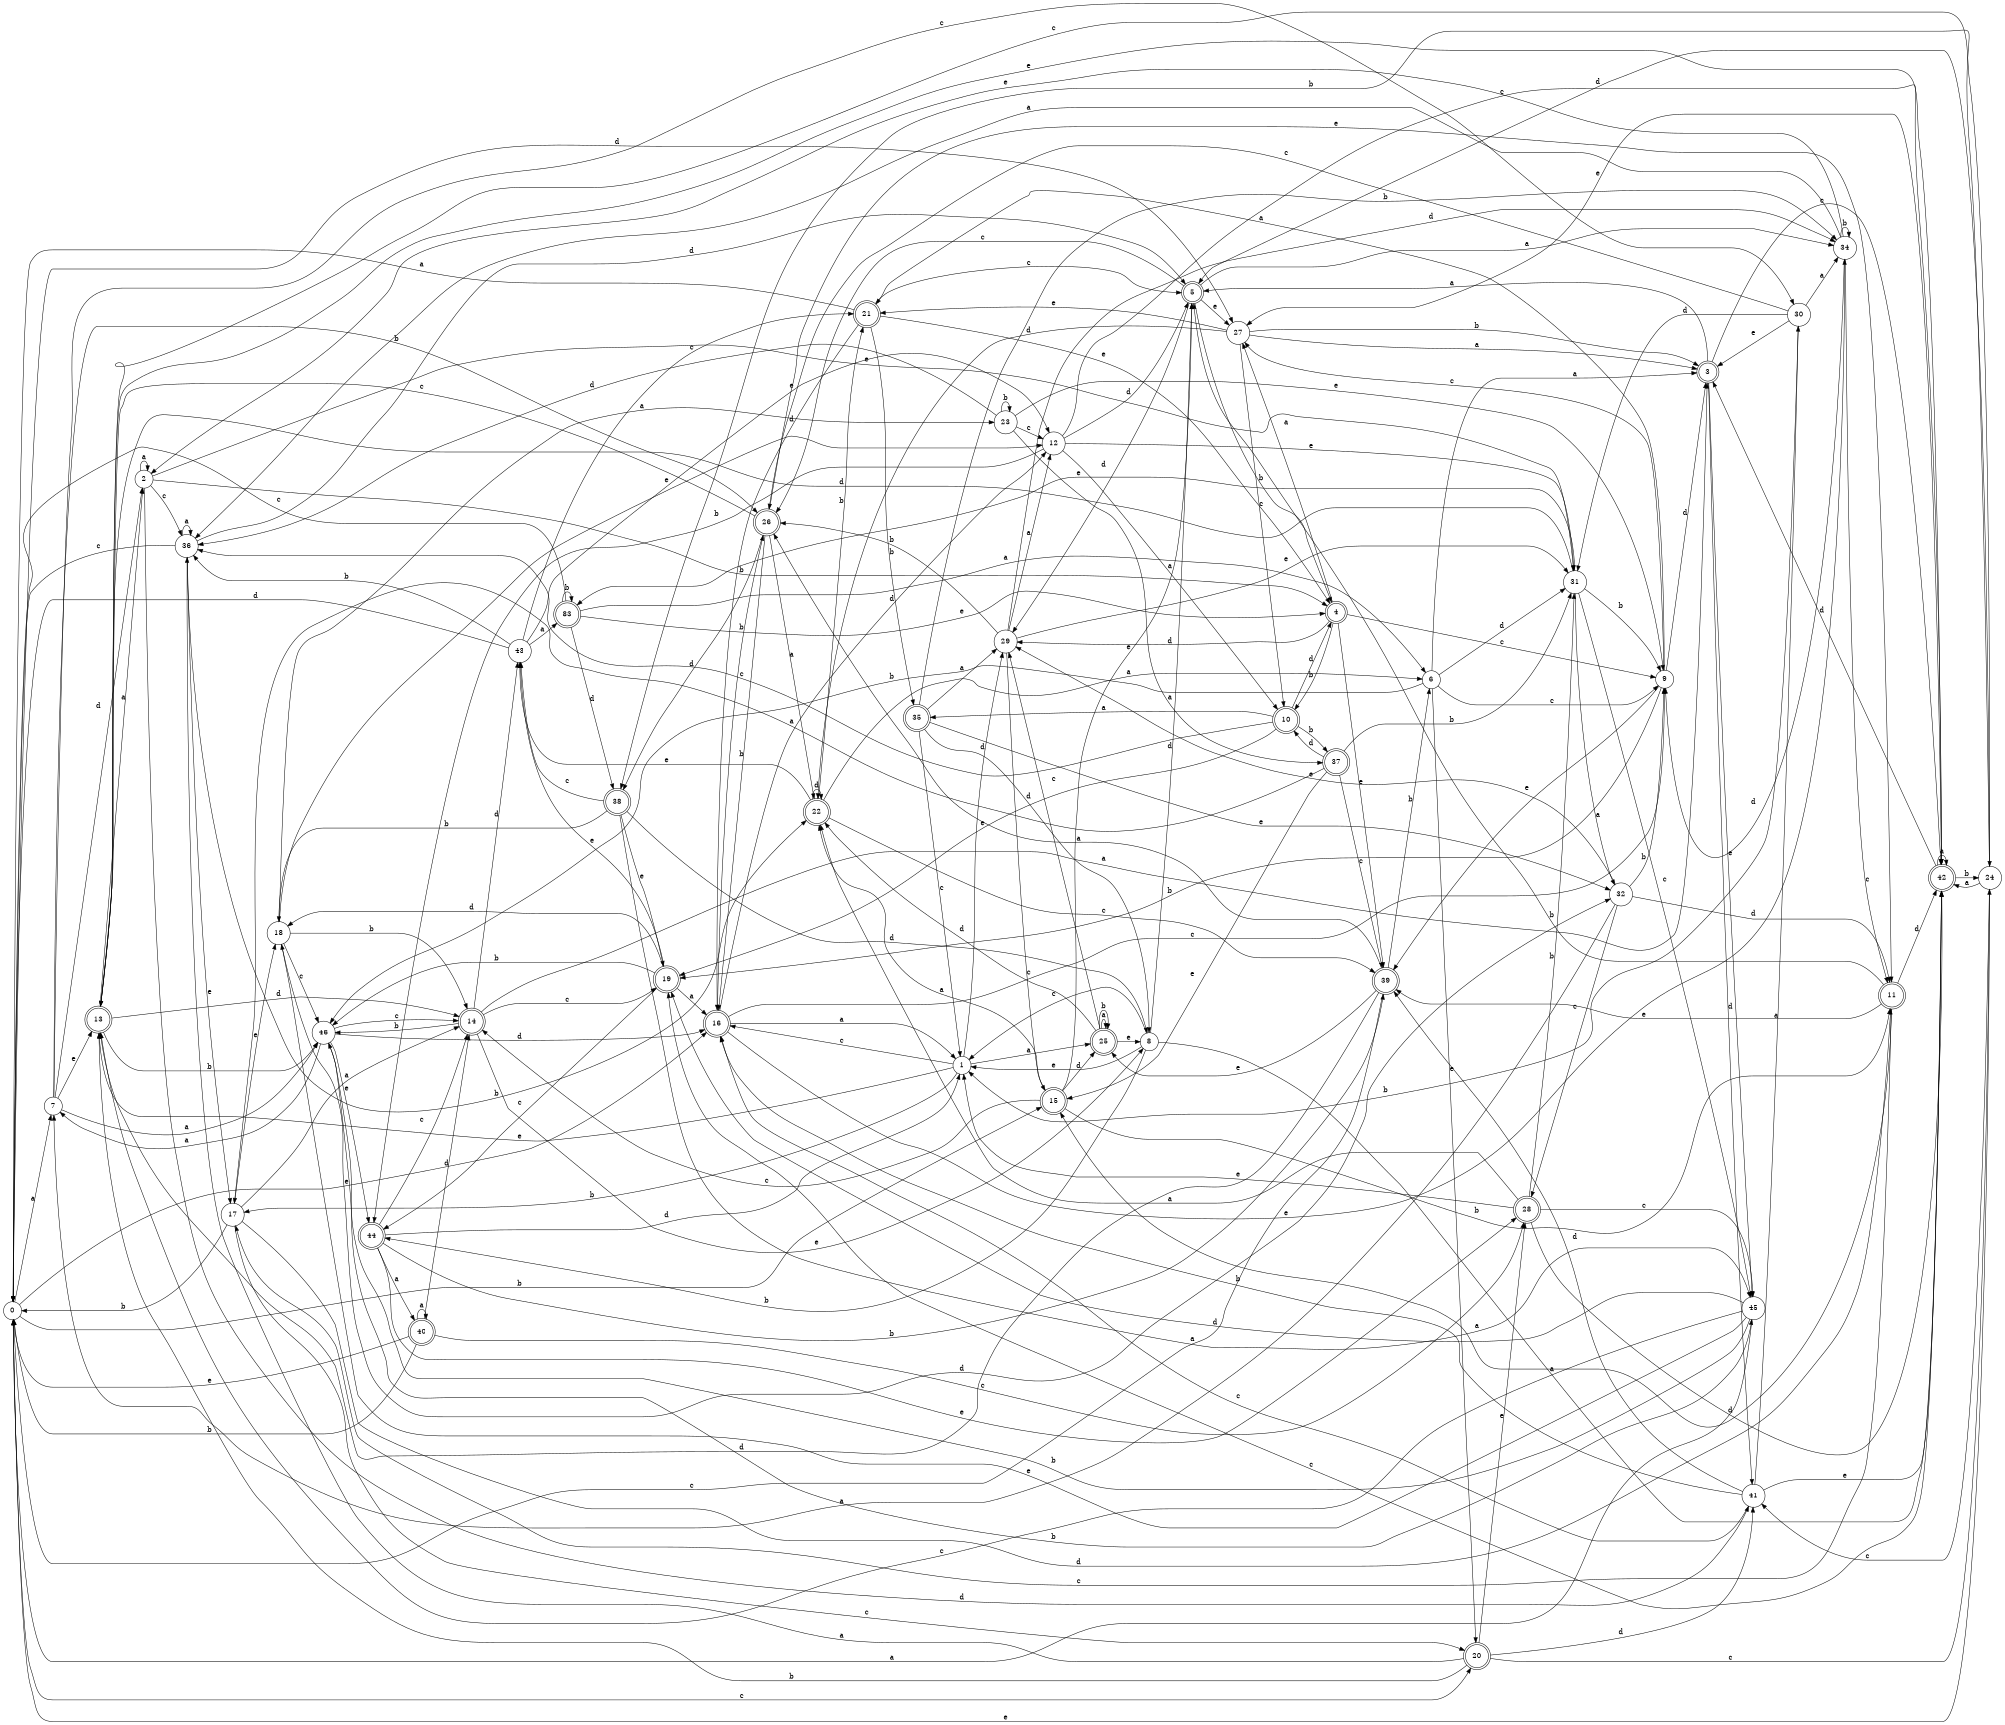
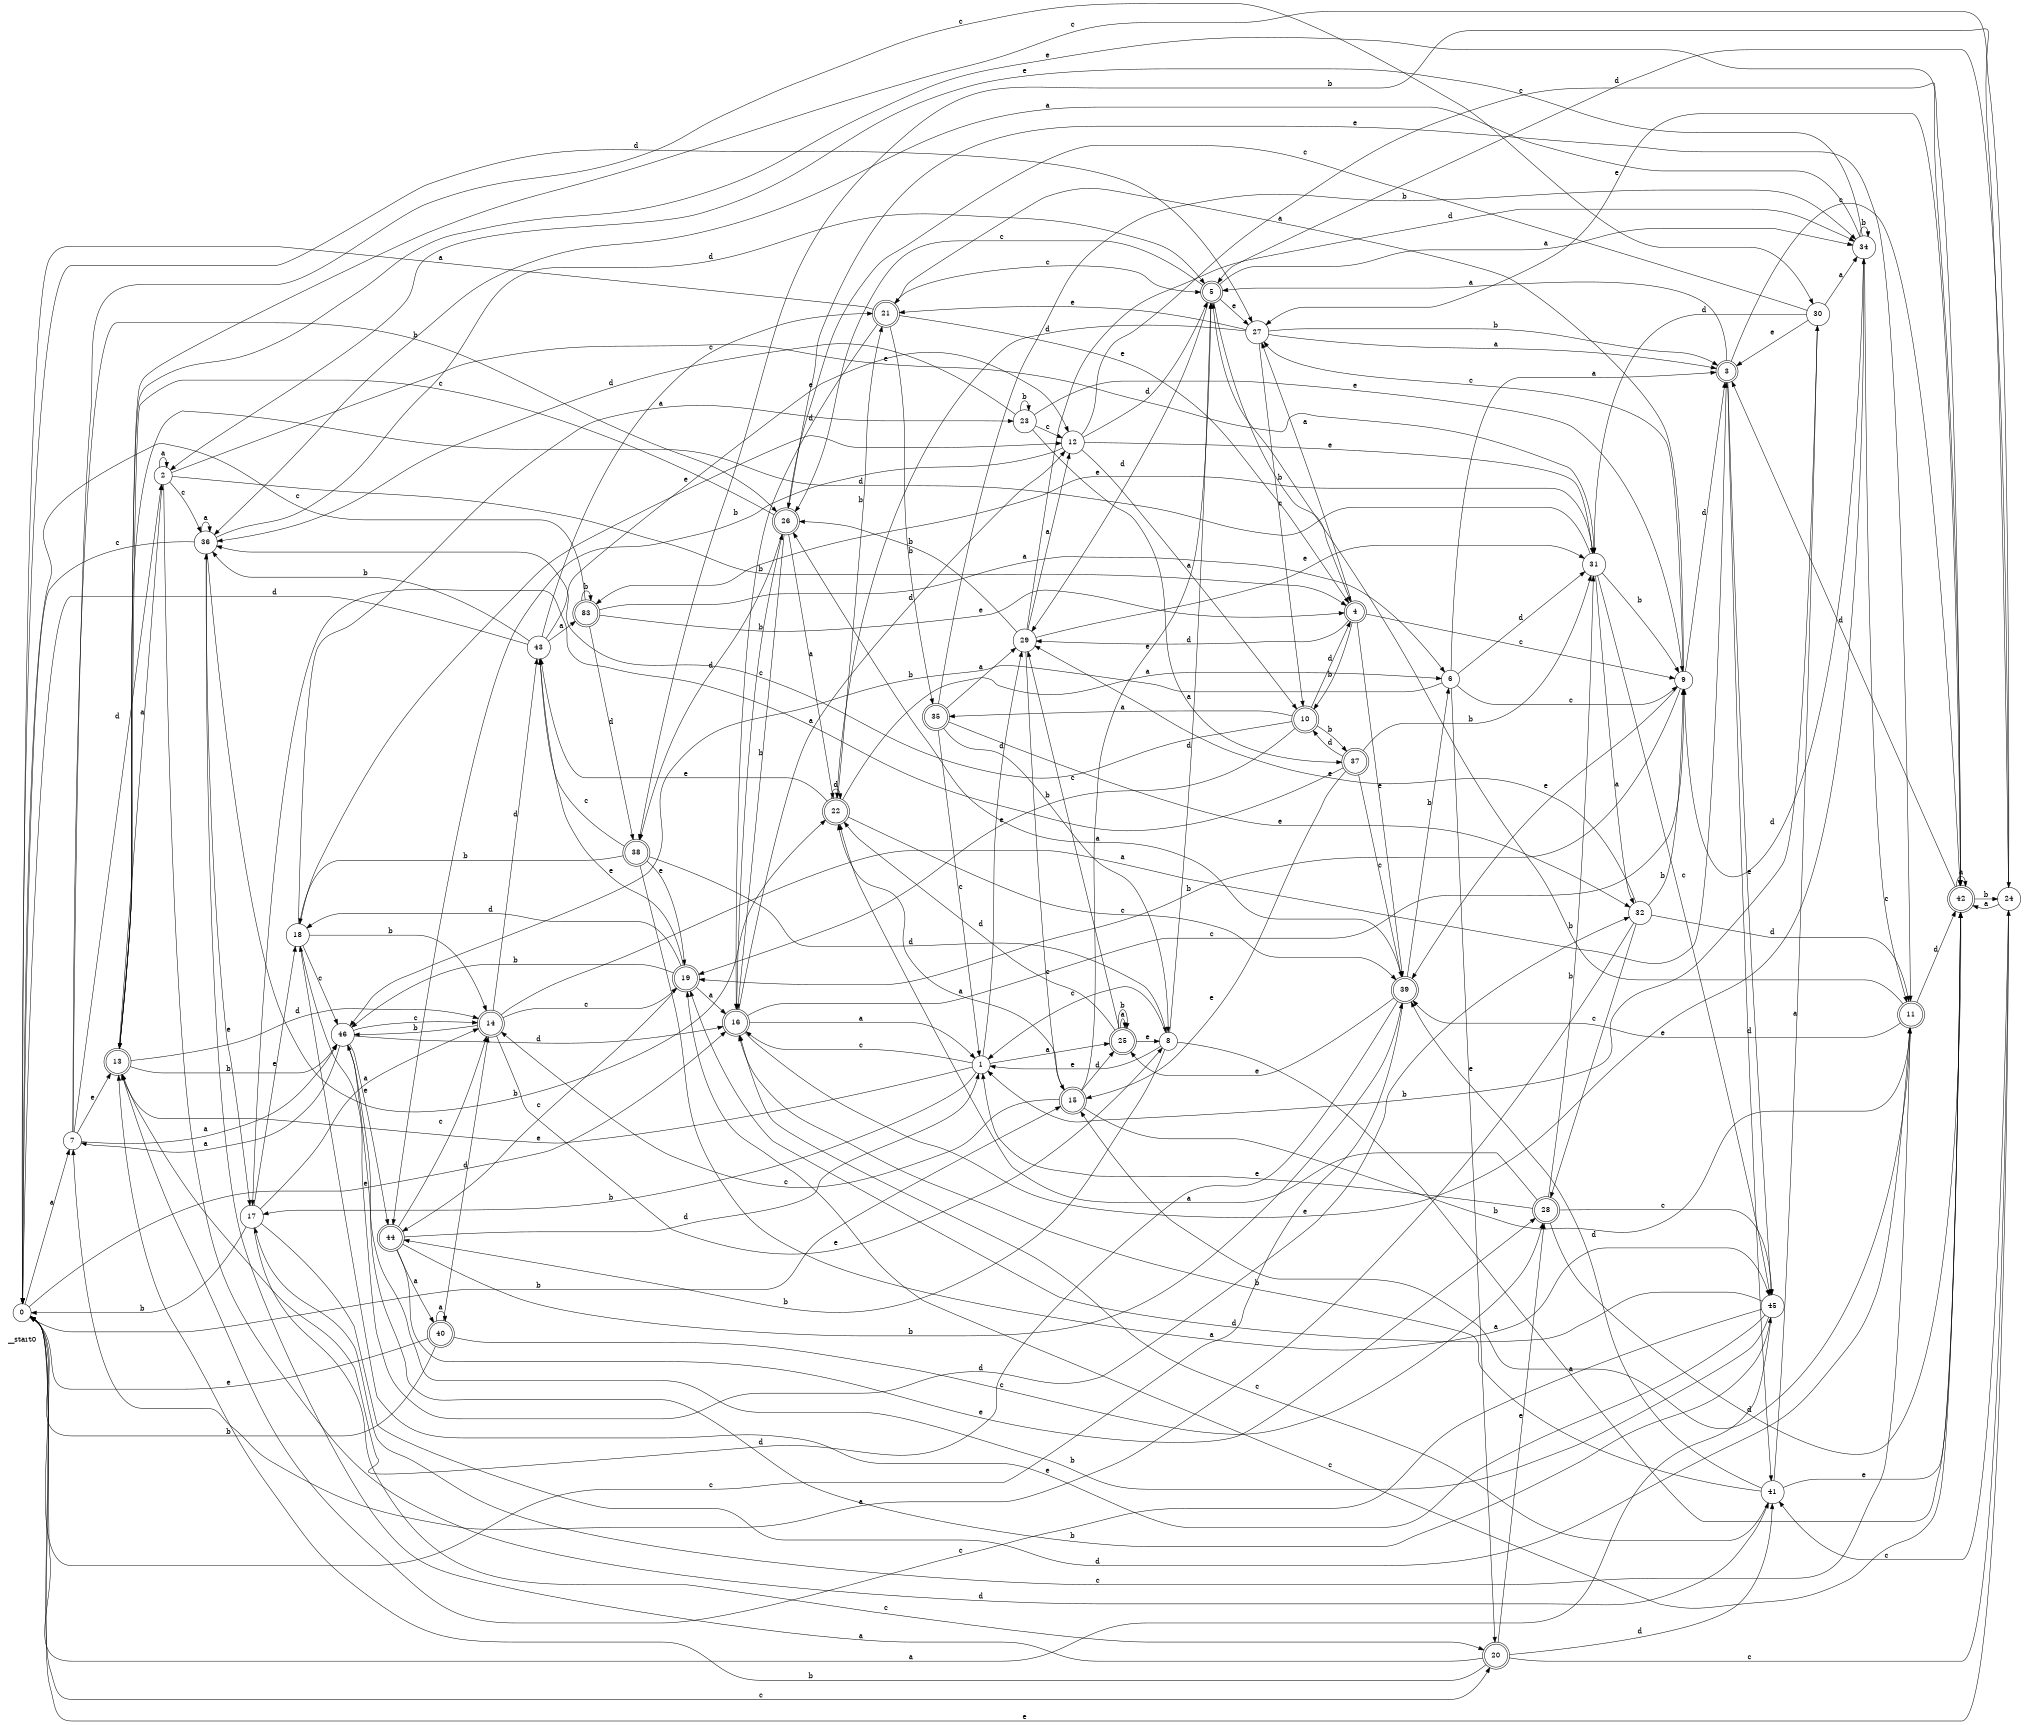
edge "35" -> "8": label "d" -> "b"
node "__start0": added
